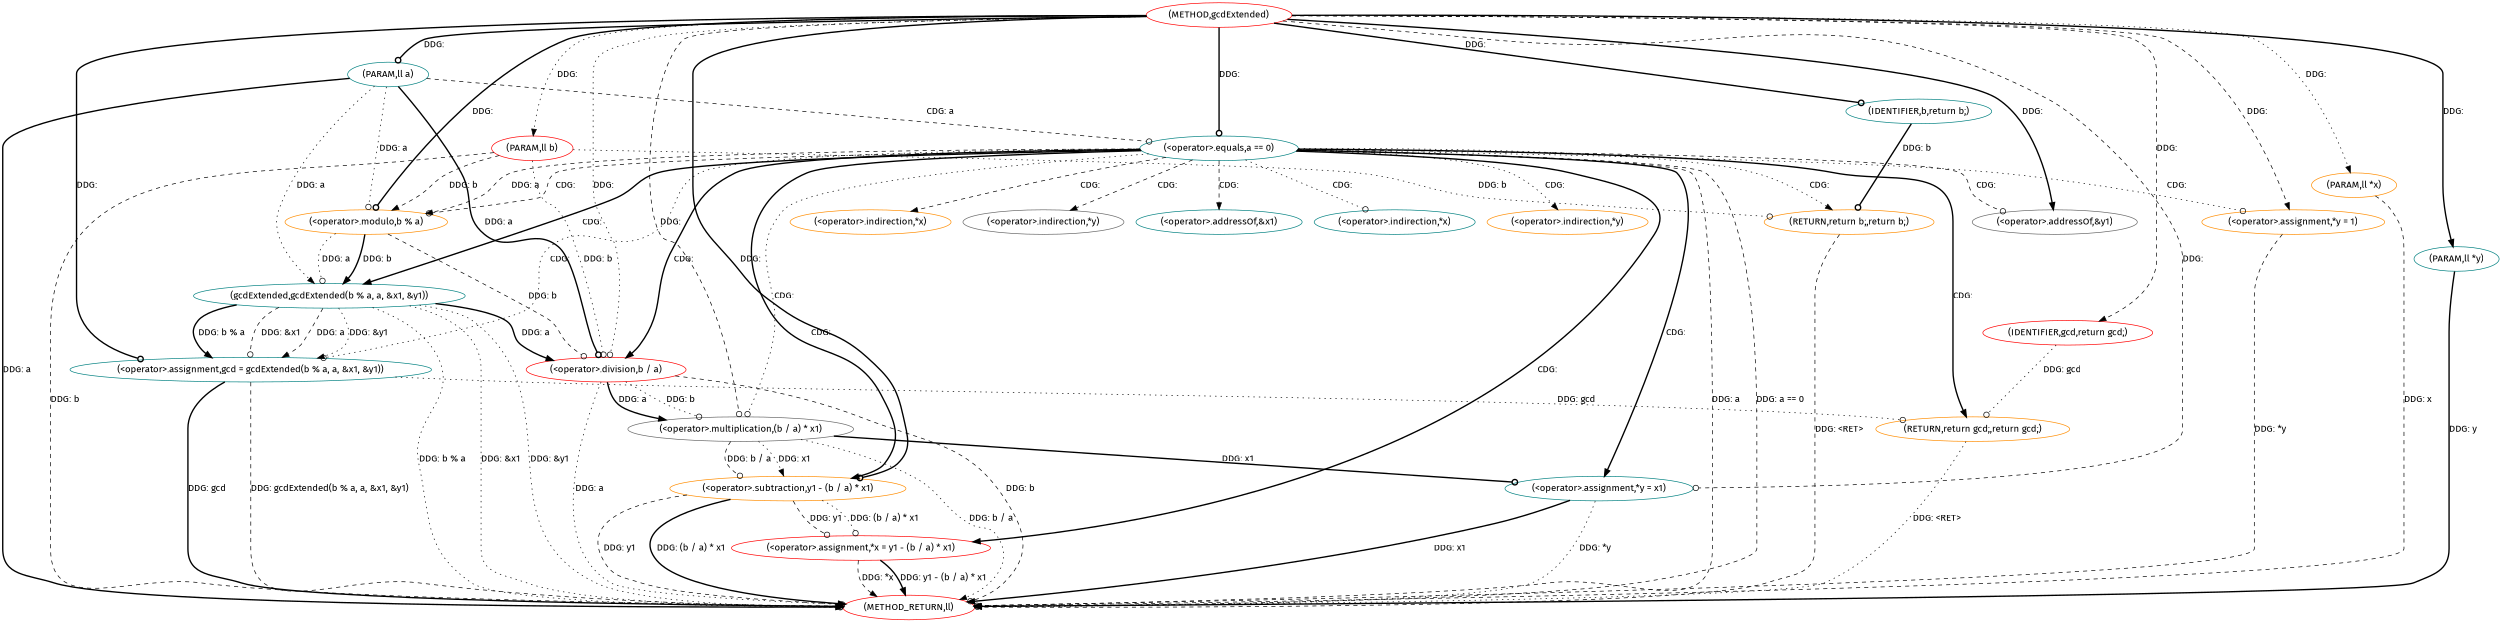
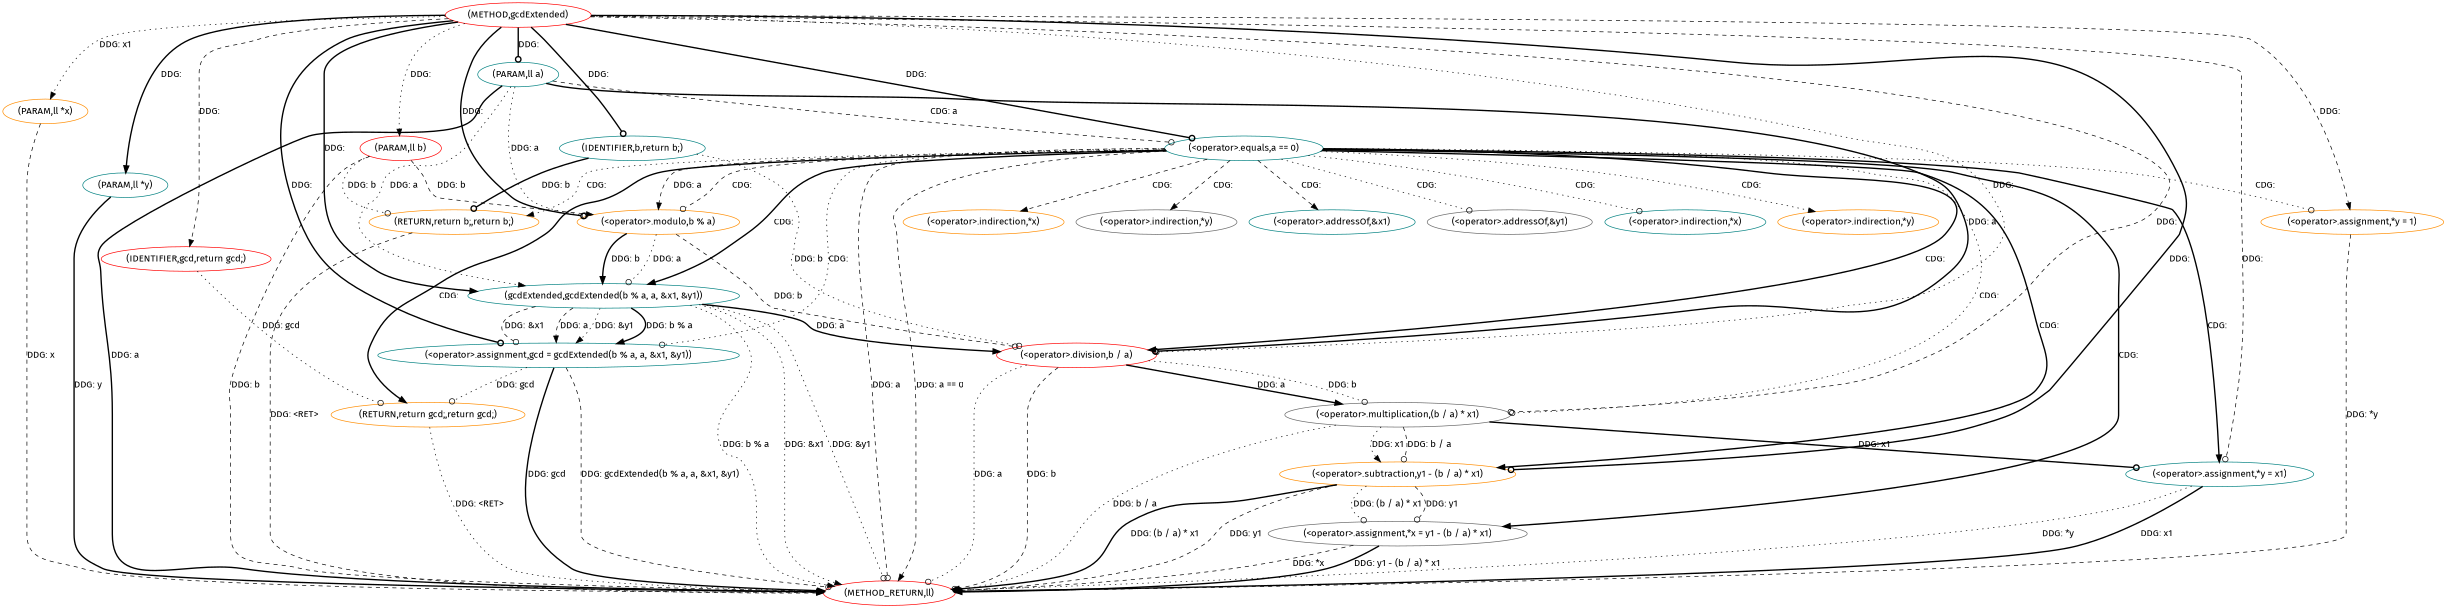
edge "(METHOD,gcdExtended)" -> "(<operator>.addressOf,&y1)": now "(METHOD,gcdExtended)" -> "(gcdExtended,gcdExtended(b % a, a, &x1, &y1))"
edge "(METHOD,gcdExtended)" -> "(PARAM,ll *x)": label "DDG: " -> "DDG: x1"
edge "(<operator>.equals,a == 0)" -> "(<operator>.addressOf,&y1)": style dashed -> dotted
edge "(PARAM,ll b)" -> "(<operator>.division,b / a)": now "(IDENTIFIER,b,return b;)" -> "(<operator>.division,b / a)"
node "(<operator>.assignment,*x = y1 - (b / a) * x1)": color red -> gray40
